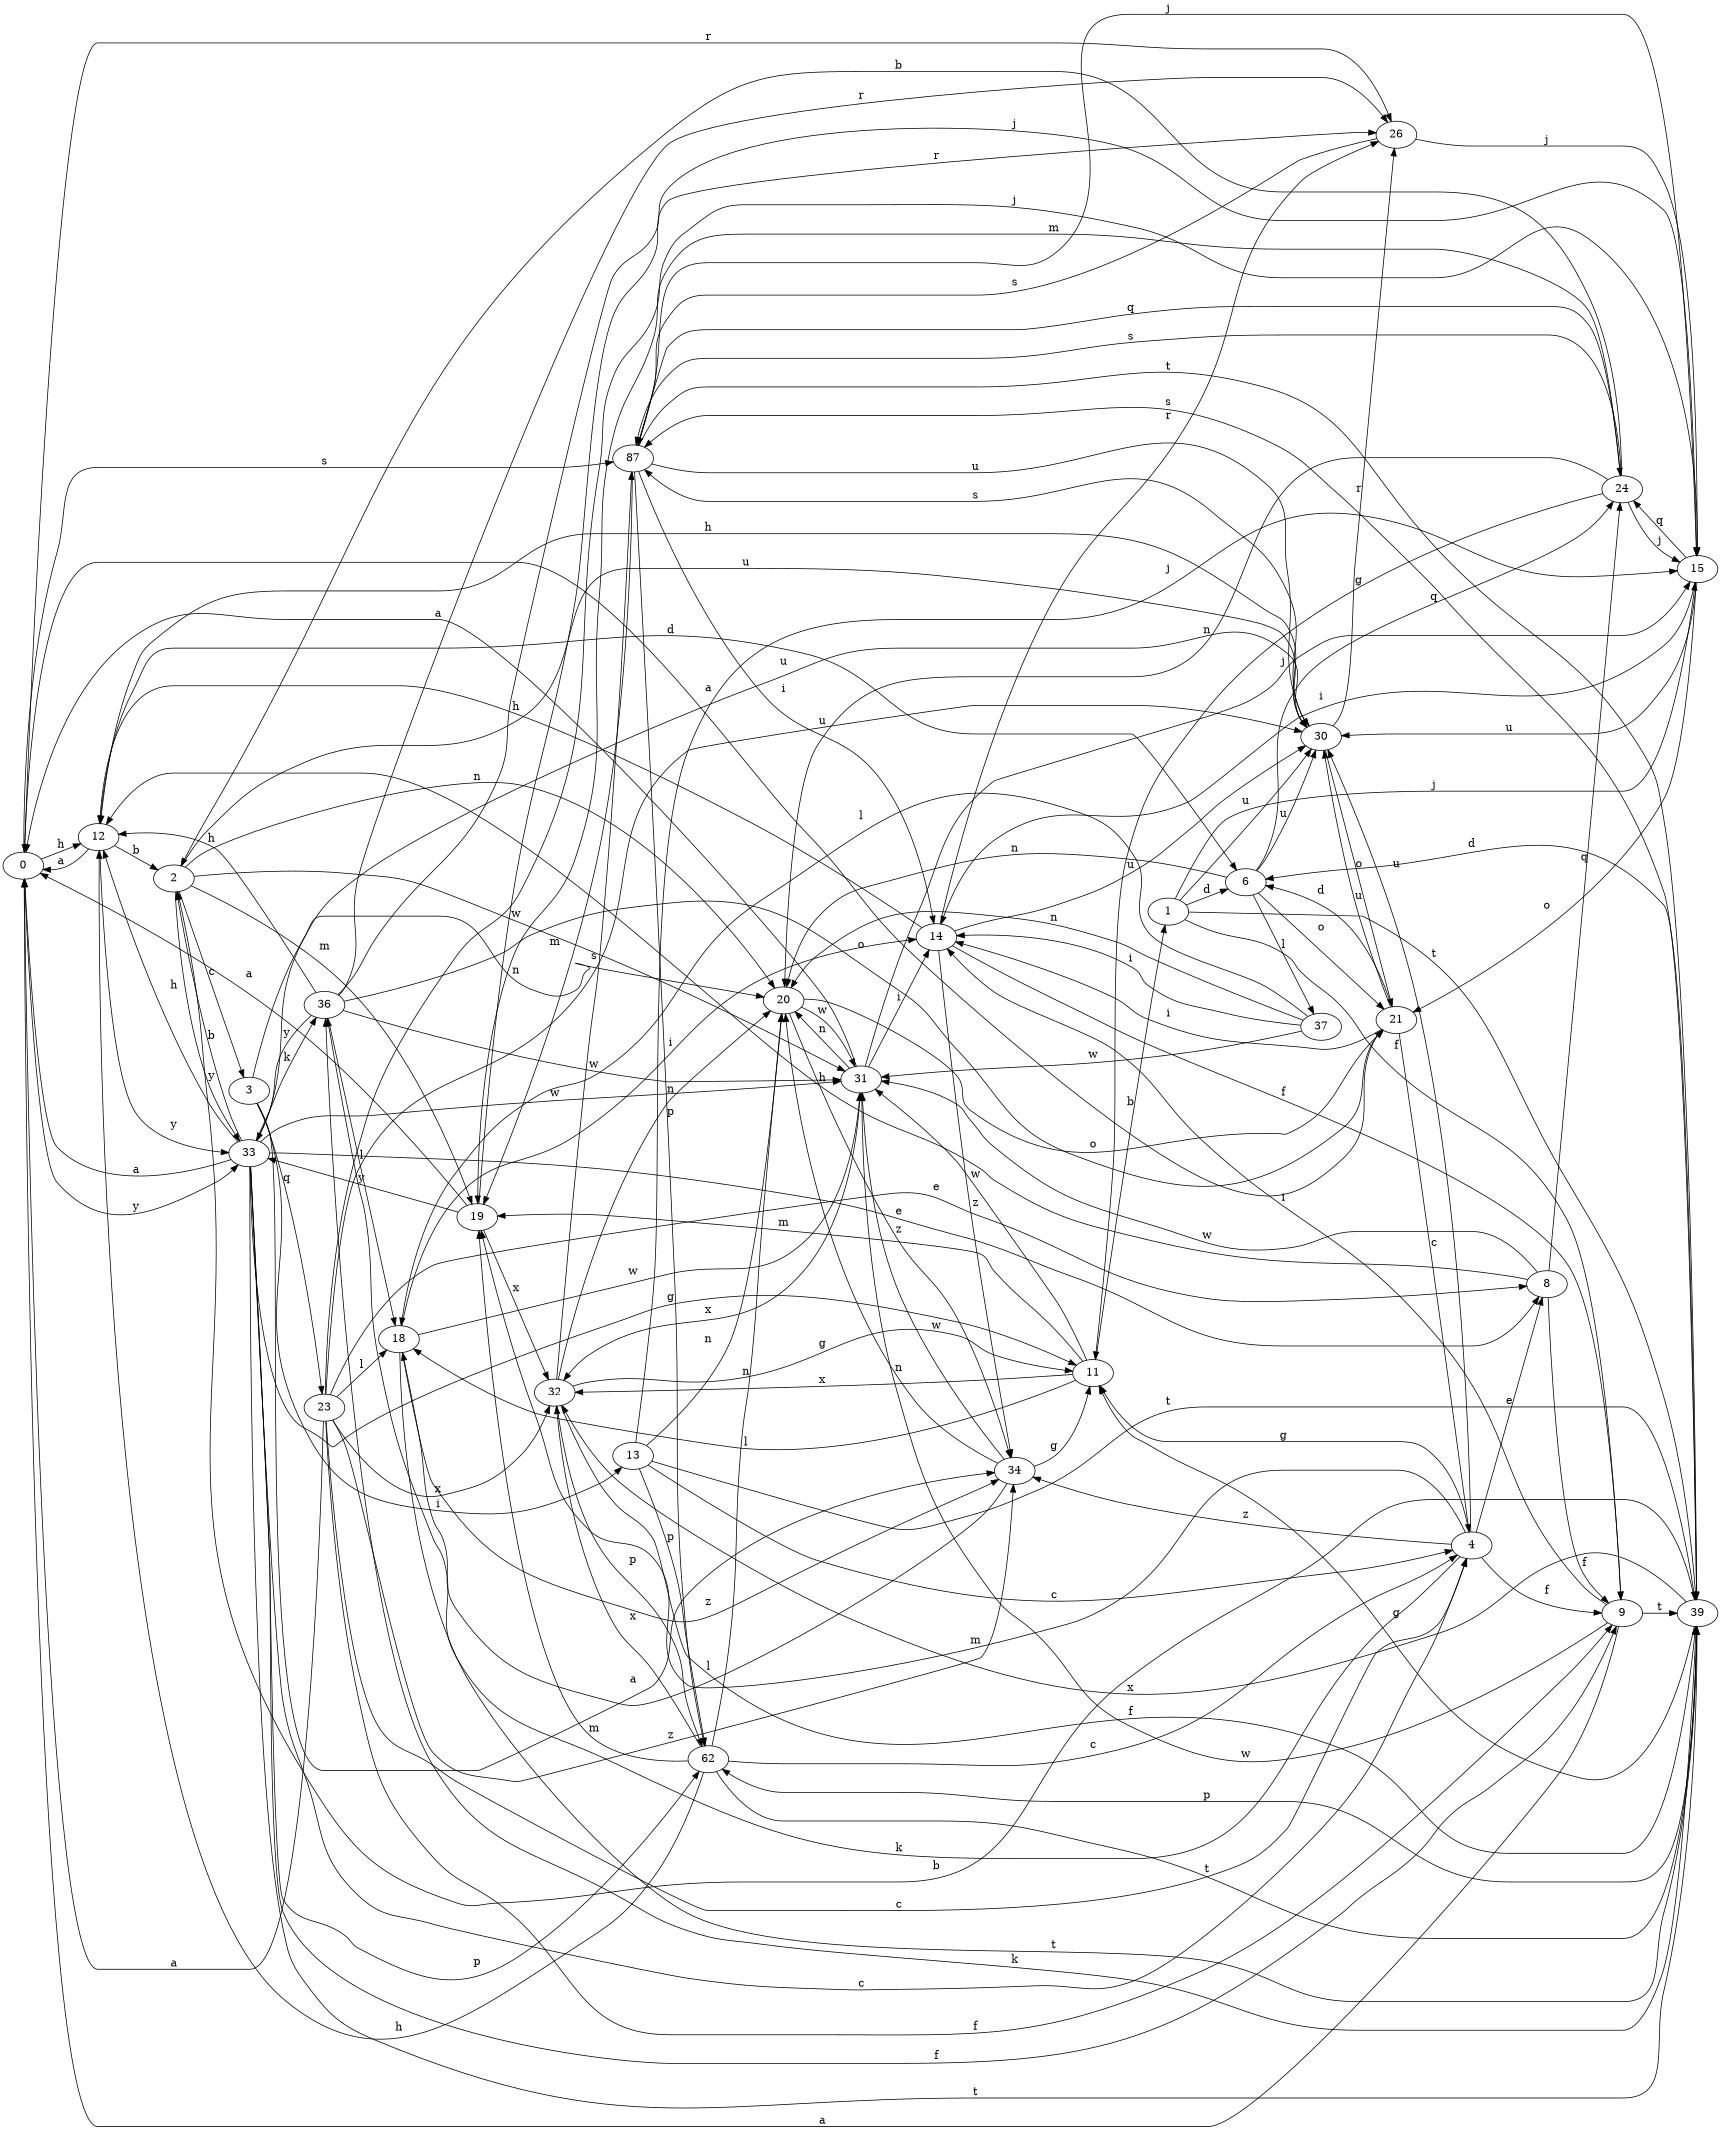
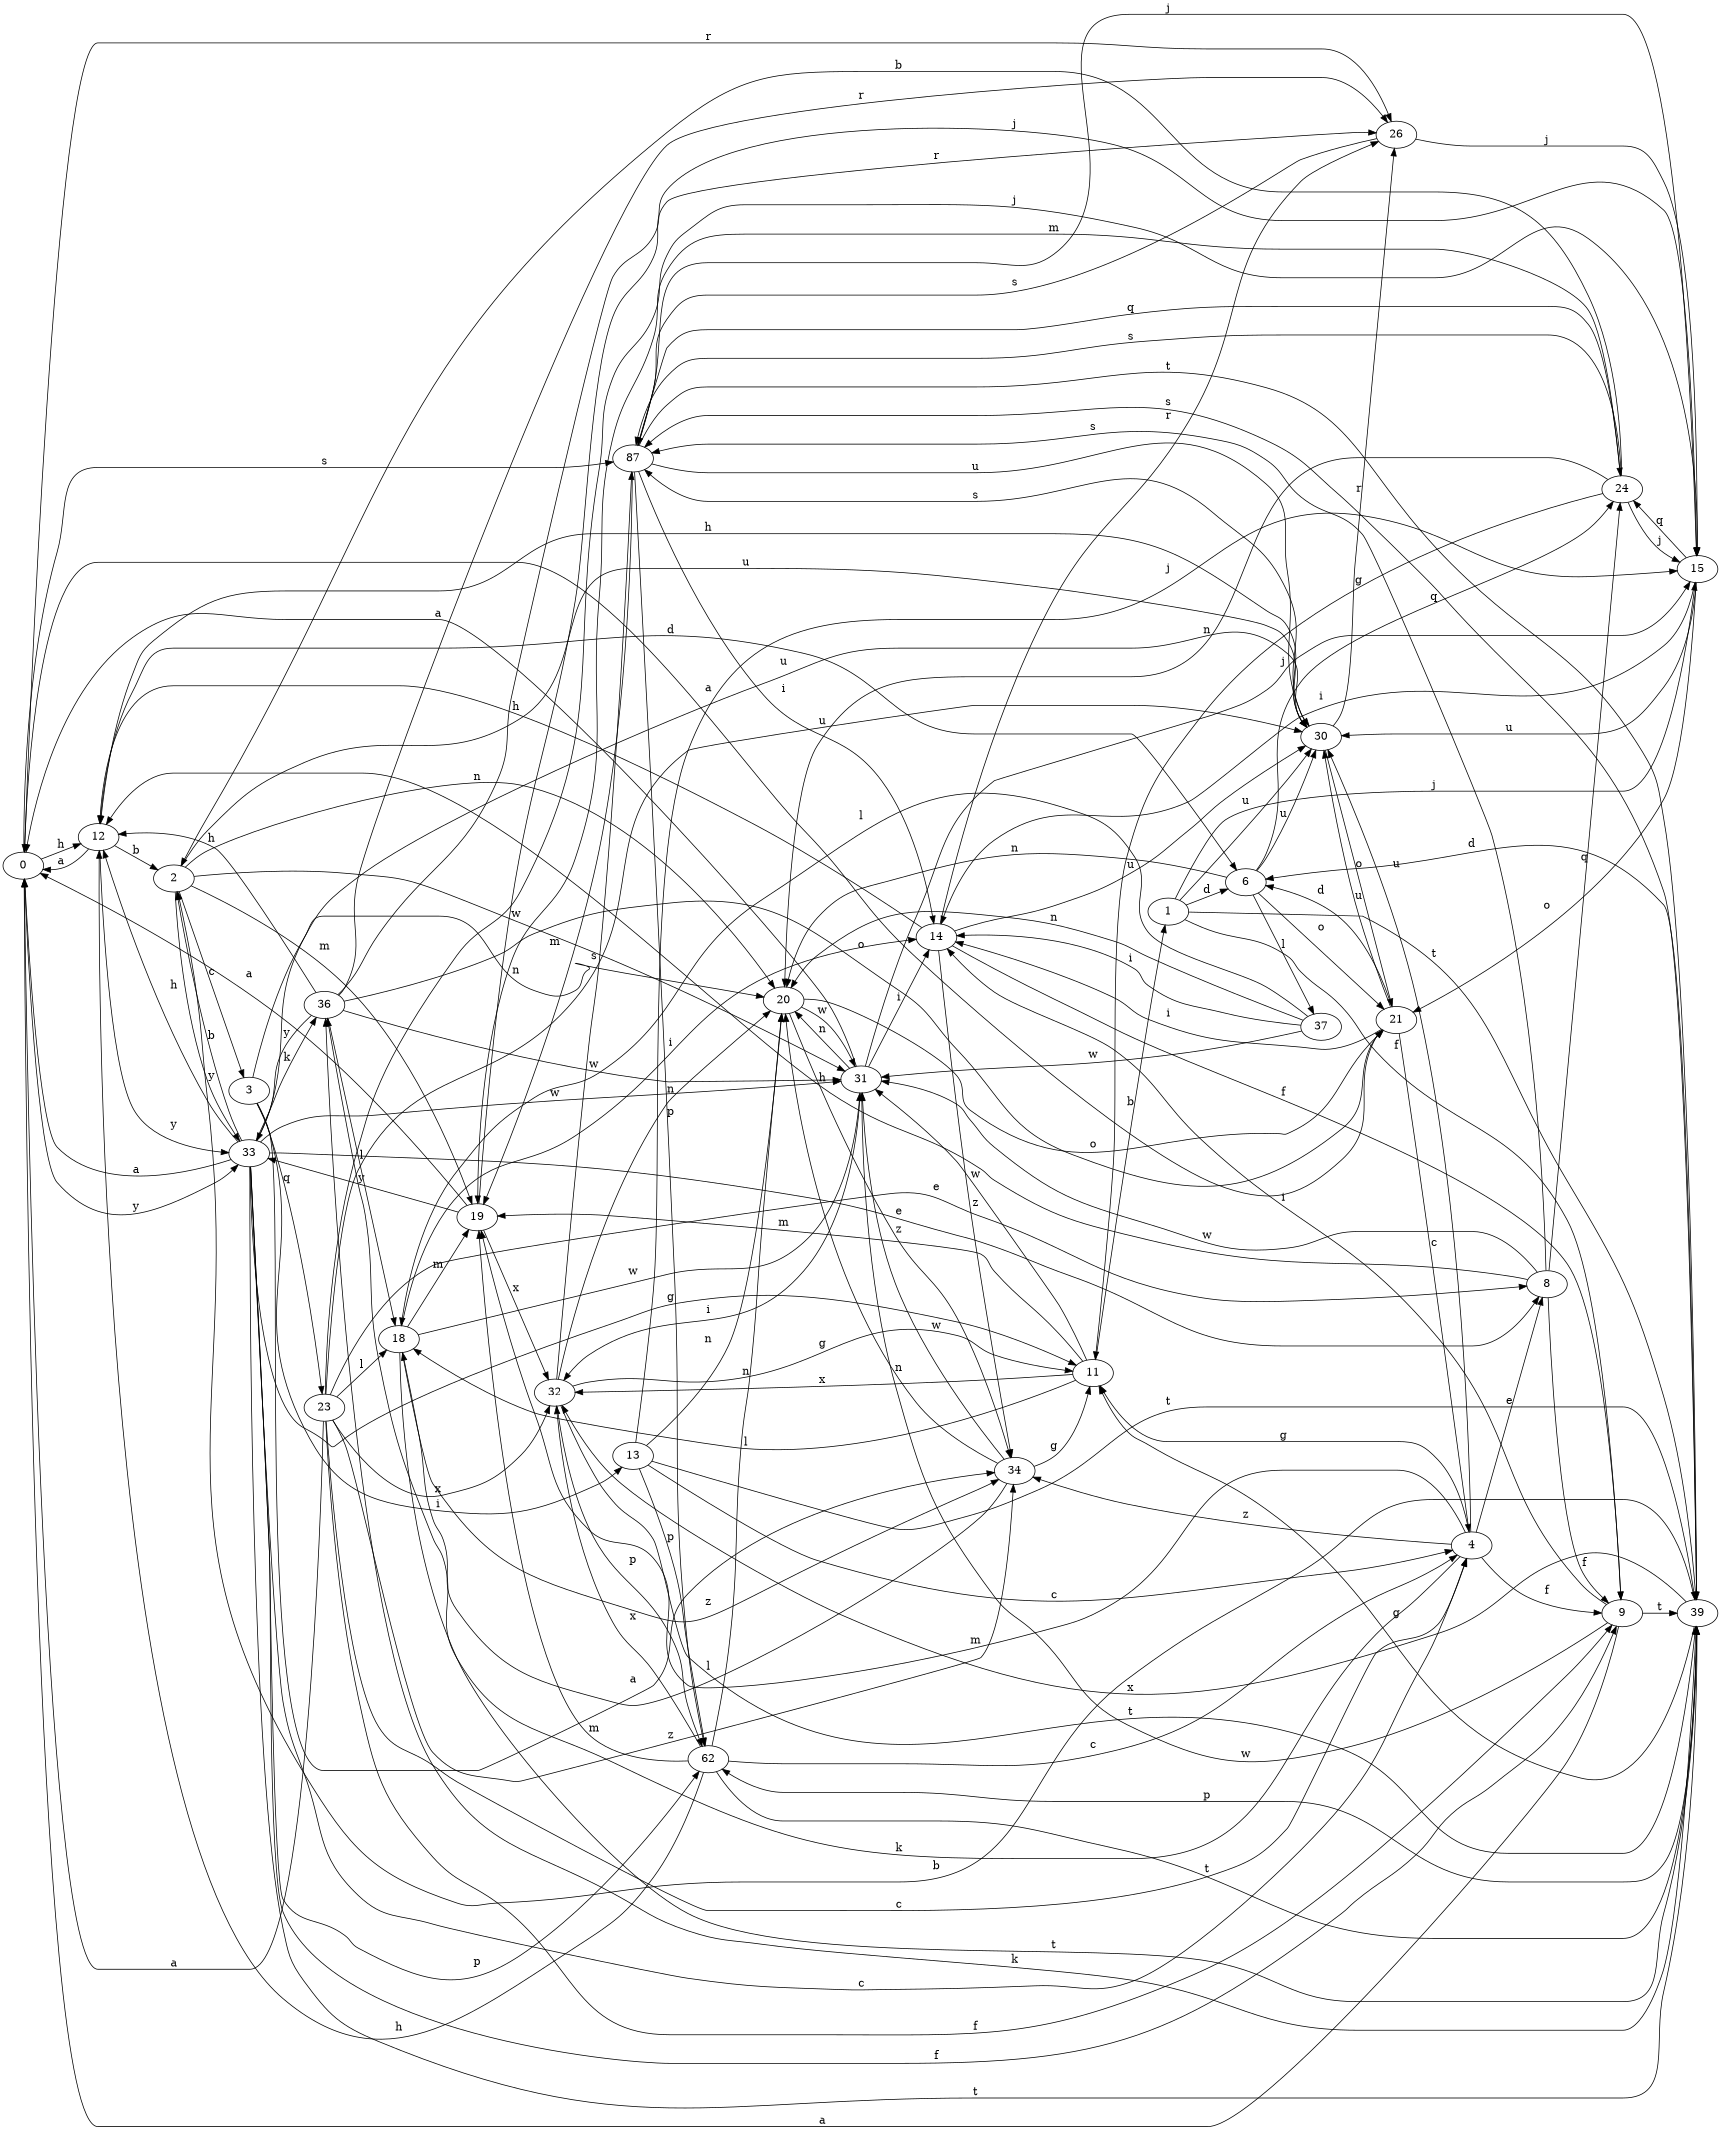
edge "8" -> "87": added, label "s"
edge "18" -> "19": added, label "m"
edge "31" -> "32": label "x" -> "i"
edge "32" -> "39": label "f" -> "t"
